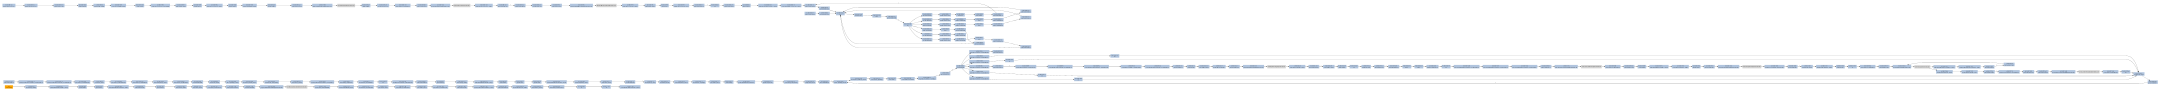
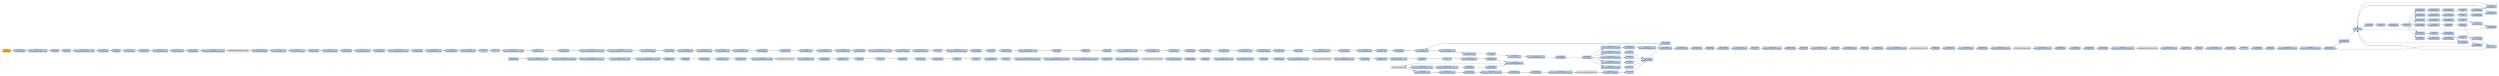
node "0x00408066 fwait": added
node "0x00408135 pushl $0x408168<UINT32>": added
node "0x004071c4 movl %ebx, %eax": added
node "0x00406fdc subl $0x1<UINT8>, 0x004e45bc": removed
